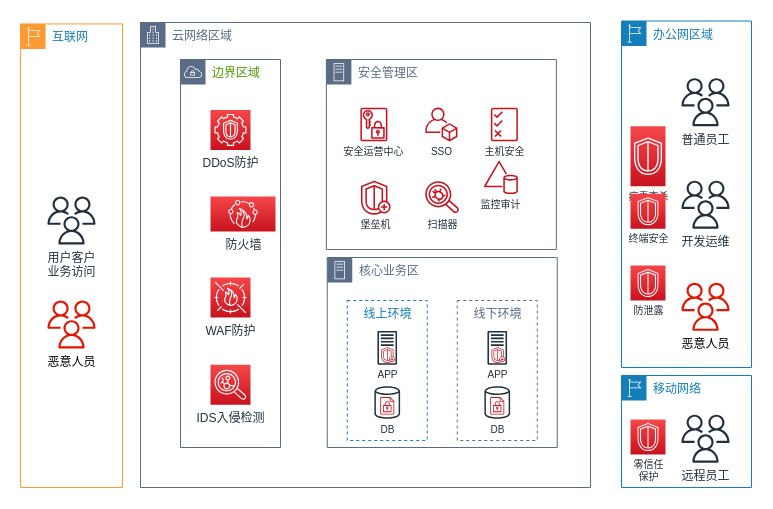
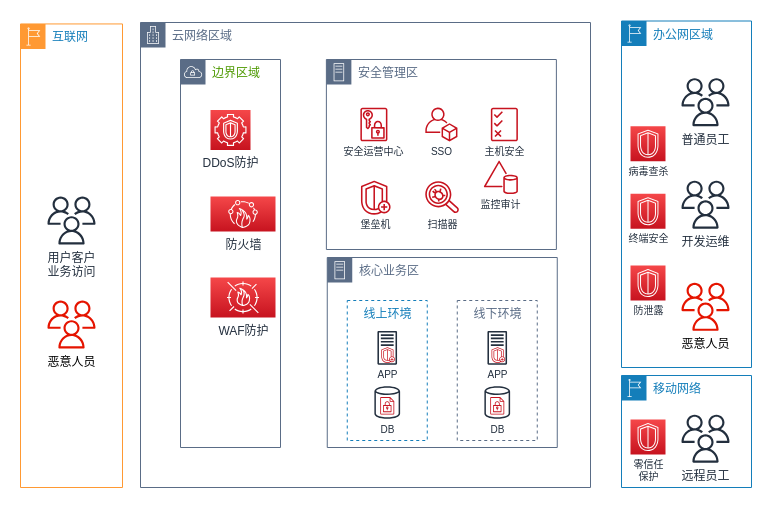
node "病毒查杀": size 35x60 -> 35x35
node "WAF防护": size 40x40 -> 65x40
node "IDS入侵检测": removed
